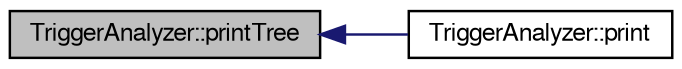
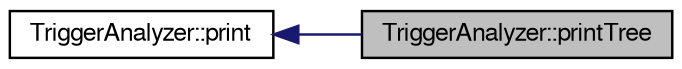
edge "TriggerAnalyzer::print" -> "TriggerAnalyzer::printTree": reversed
